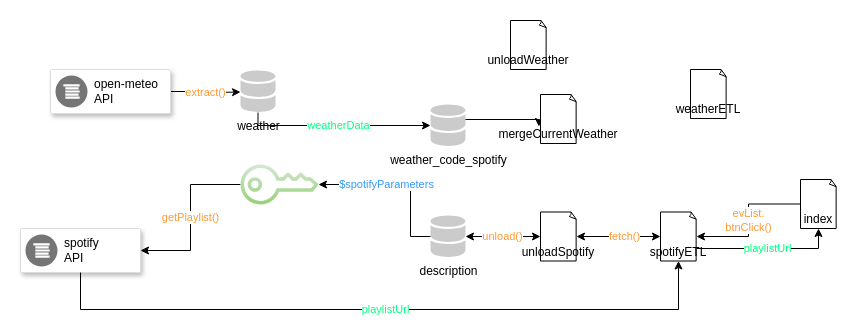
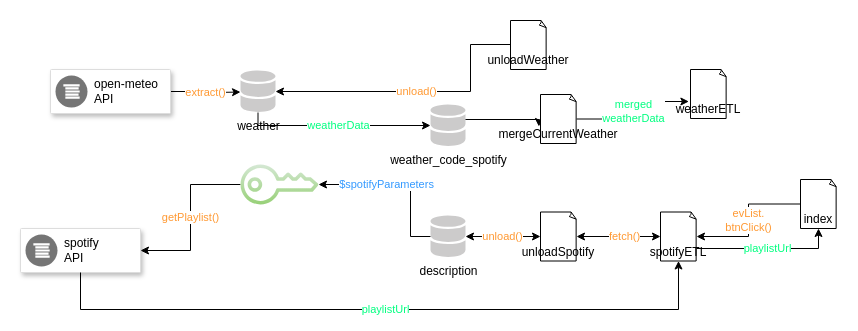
edge "unloadWeather" -> "weather": added, label "unload()"
edge "mergeCurrentWeather" -> "weatherETL": added, label "merged weatherData"
